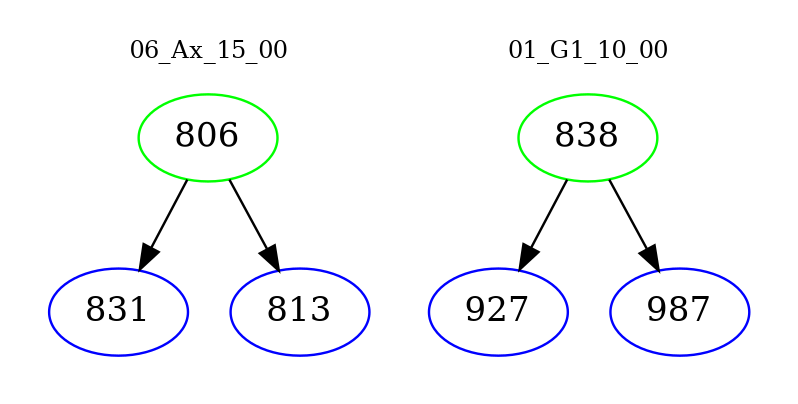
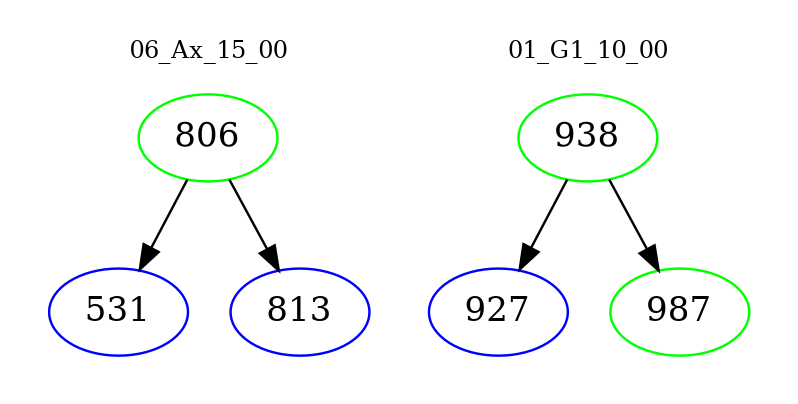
node "838": label "838" -> "938"
node "831": label "831" -> "531"
node "987": color blue -> green
